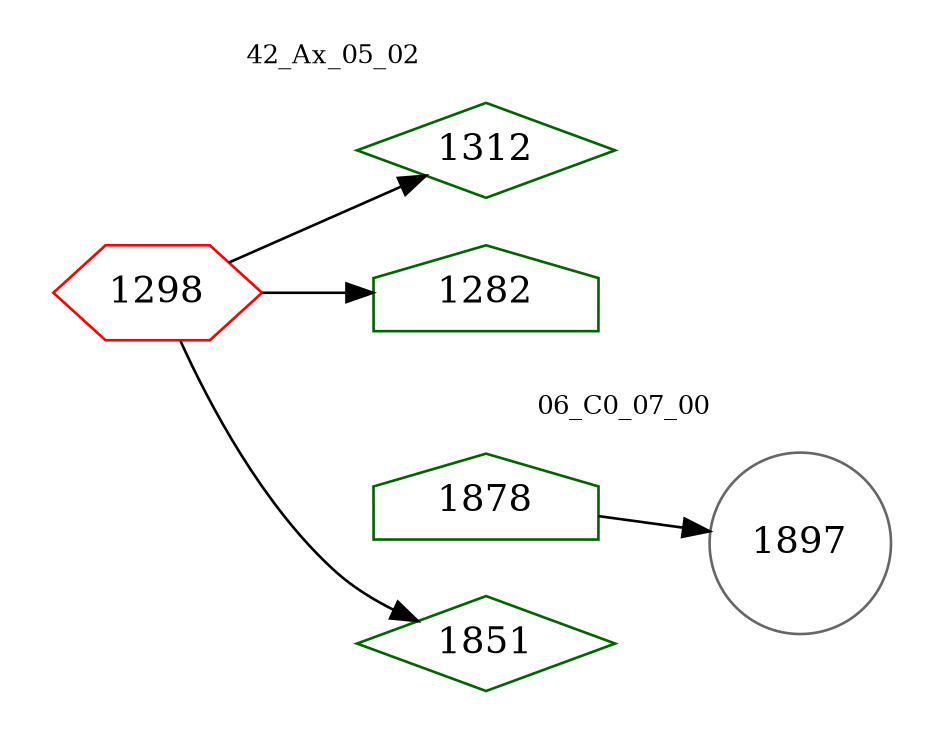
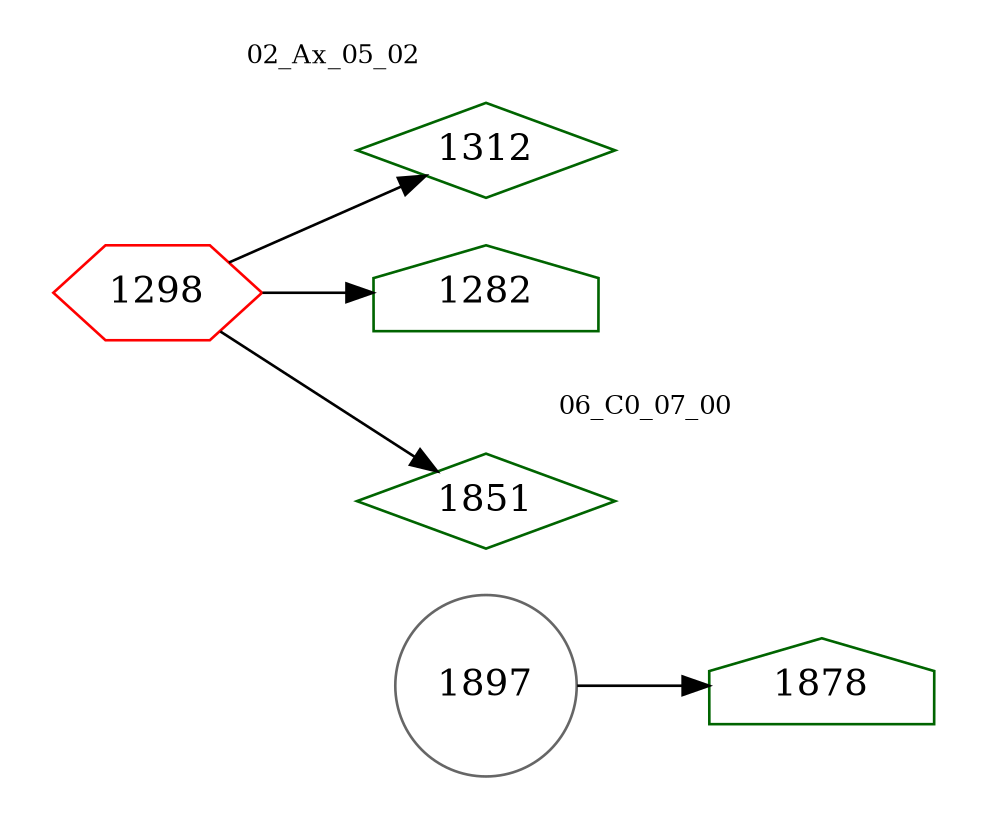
cluster "42_Ax_05_02": label "42_Ax_05_02" -> "02_Ax_05_02"
edge "1878" -> "1897": reversed
